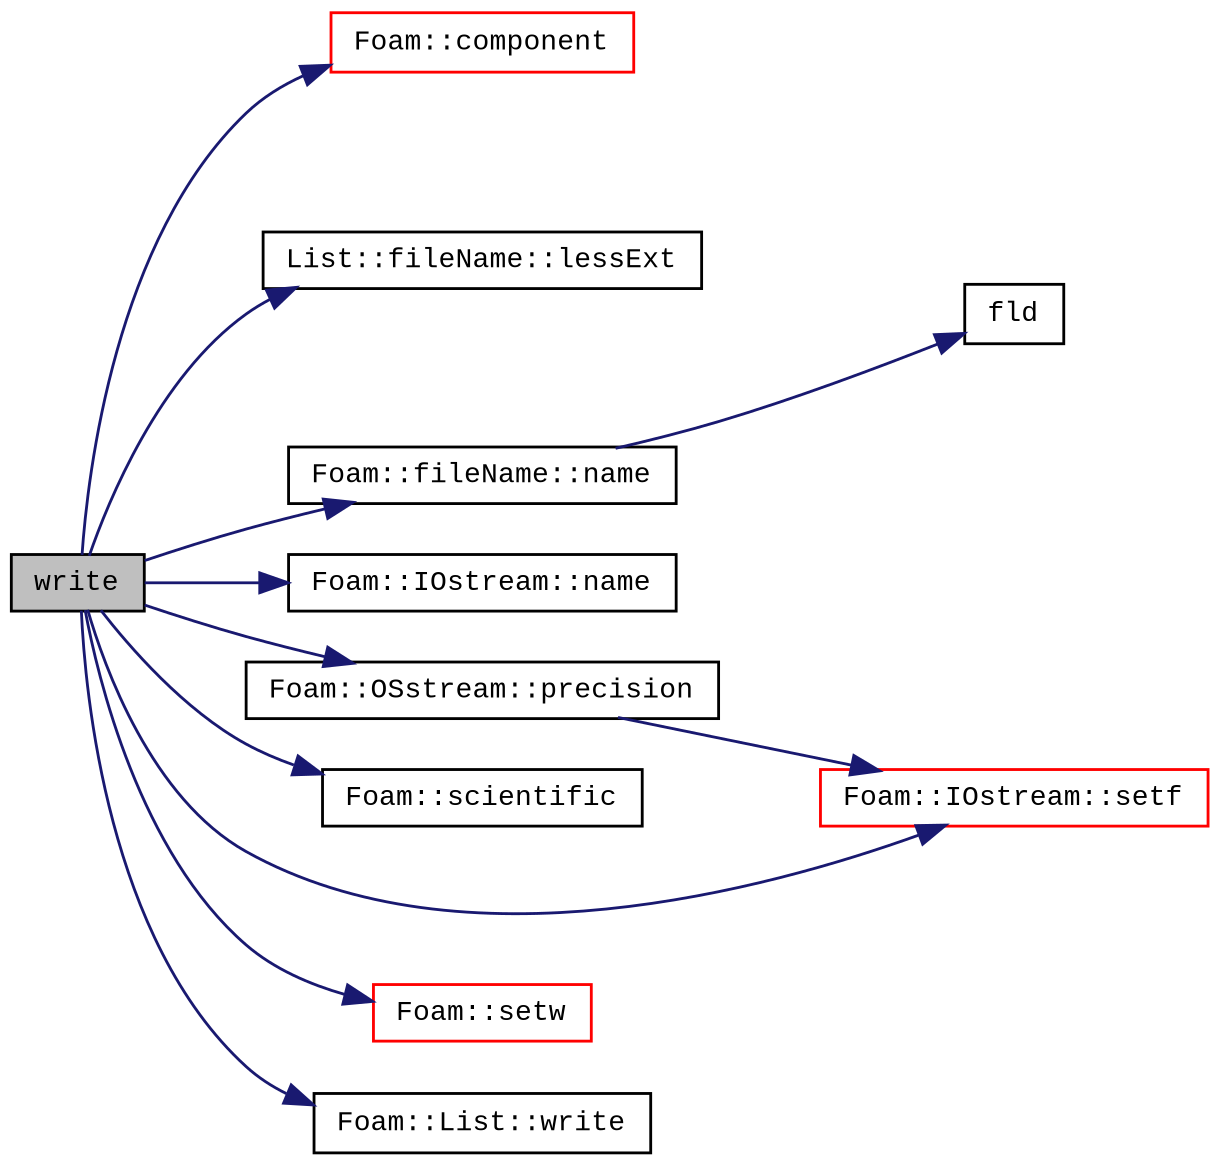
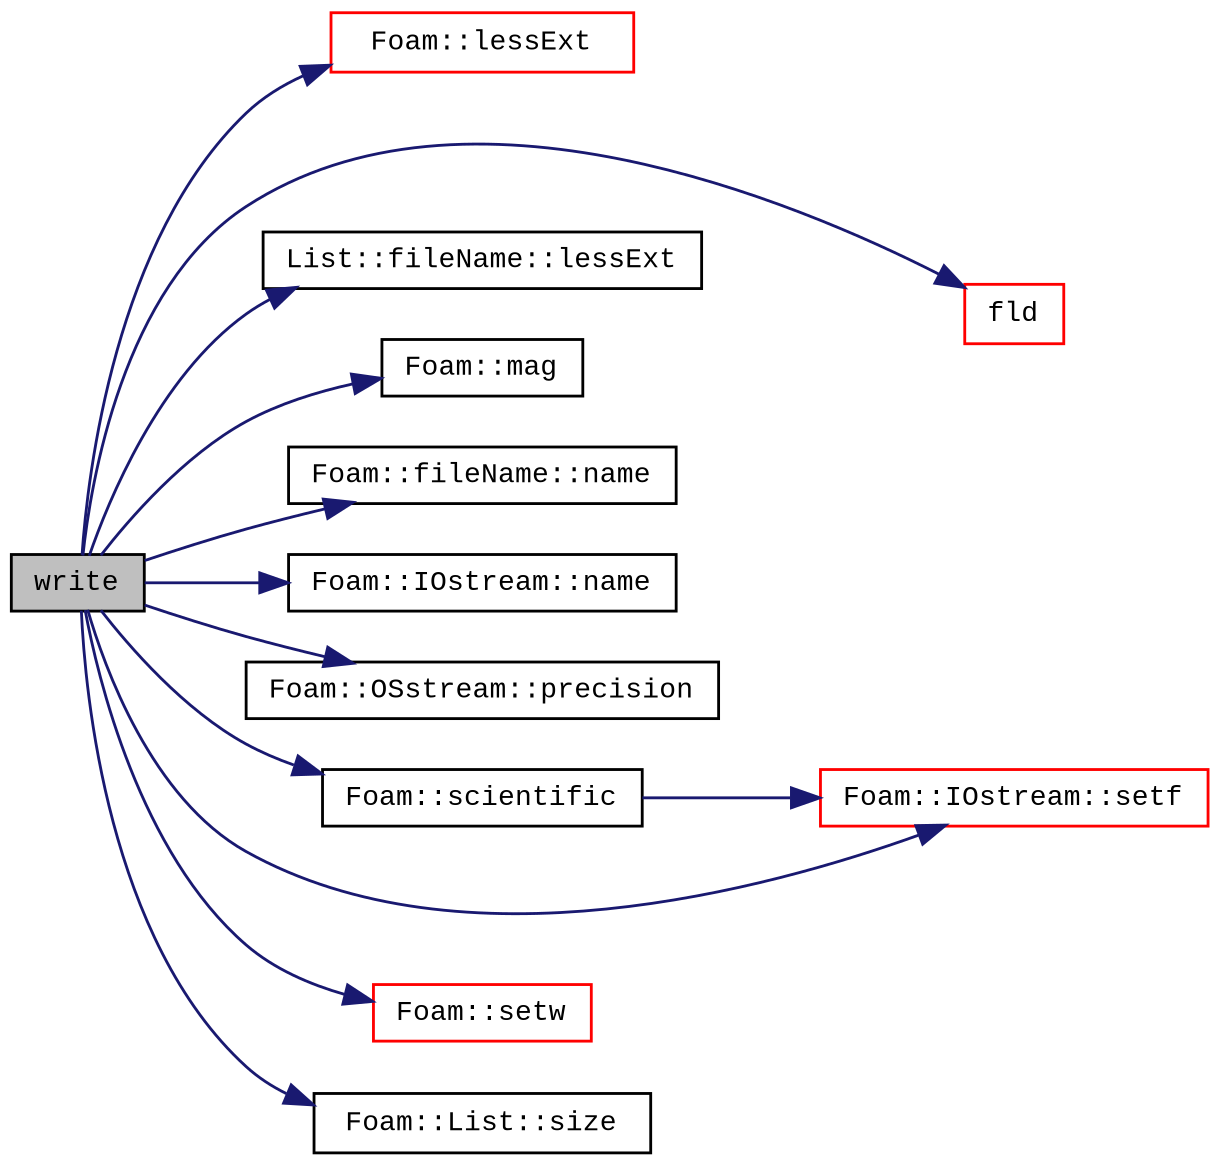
node "Foam::component": label "Foam::component" -> "Foam::lessExt"
node "fld": color black -> red
node "Foam::mag": added
edge "Foam::fileName::name" -> "fld": now "write" -> "fld"
edge "Foam::OSstream::precision" -> "Foam::IOstream::setf": now "Foam::scientific" -> "Foam::IOstream::setf"
node "Foam::List::write": label "Foam::List::write" -> "Foam::List::size"
